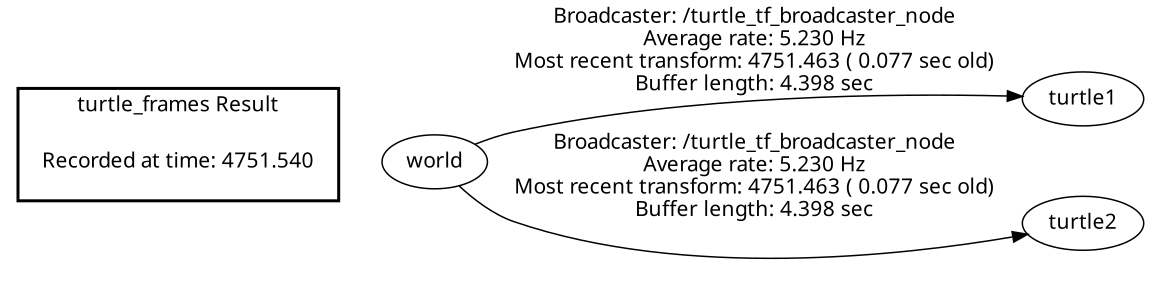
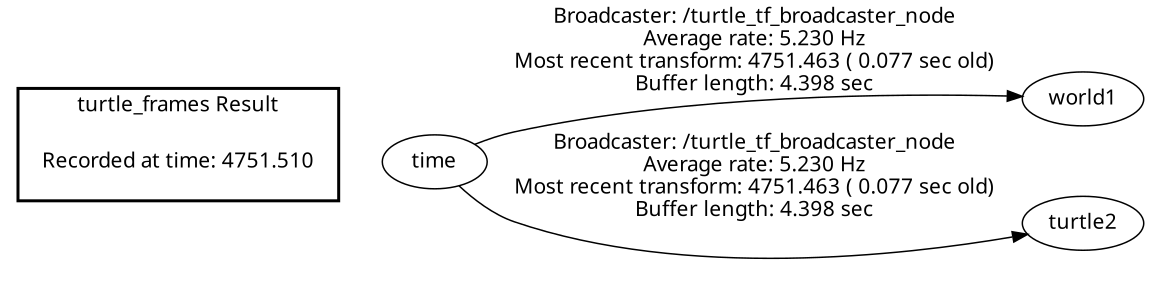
node "turtle1": label "turtle1" -> "world1"
node "Recorded at time: 4751.540": label "Recorded at time: 4751.540" -> "Recorded at time: 4751.510"
node "world": label "world" -> "time"
